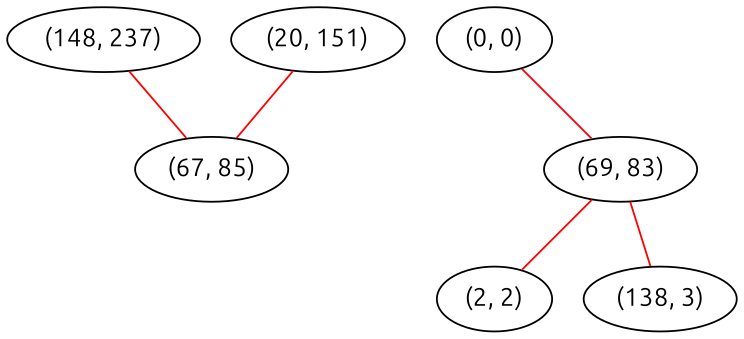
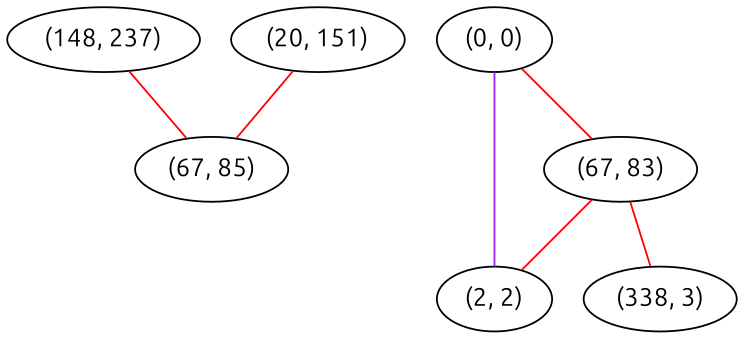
edge "(0, 0)" -- "(2, 2)": added
node "(69, 83)": label "(69, 83)" -> "(67, 83)"
node "(138, 3)": label "(138, 3)" -> "(338, 3)"
